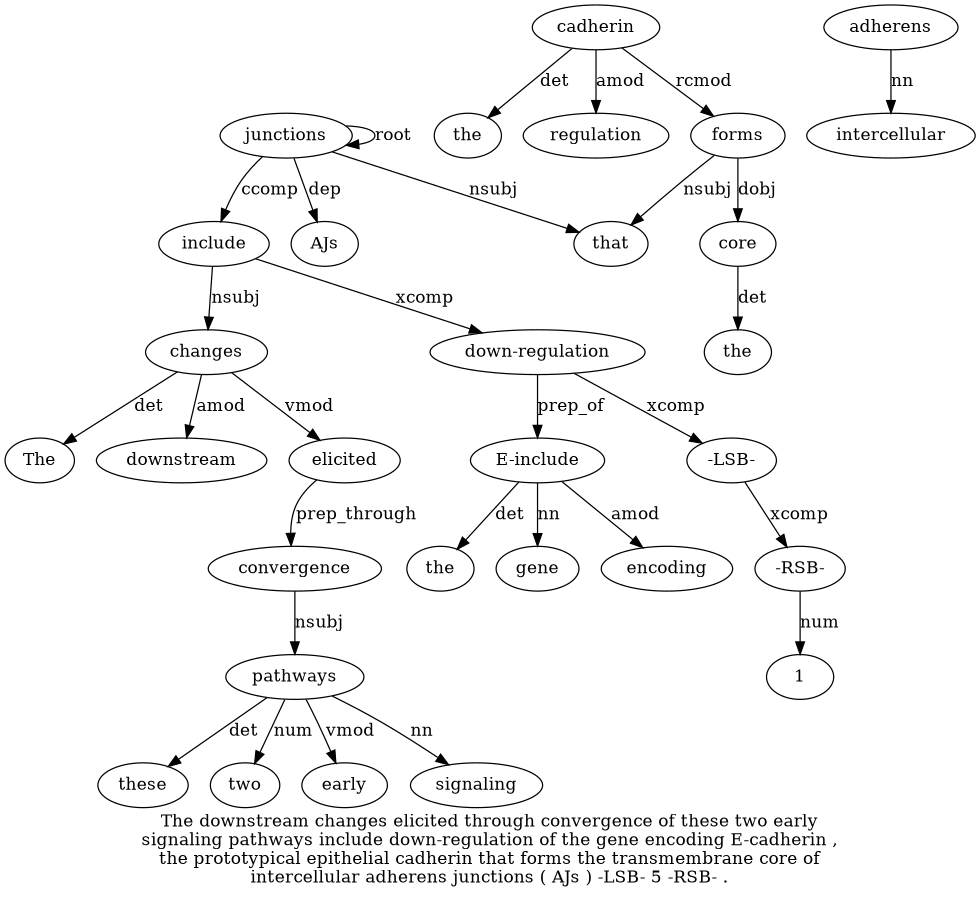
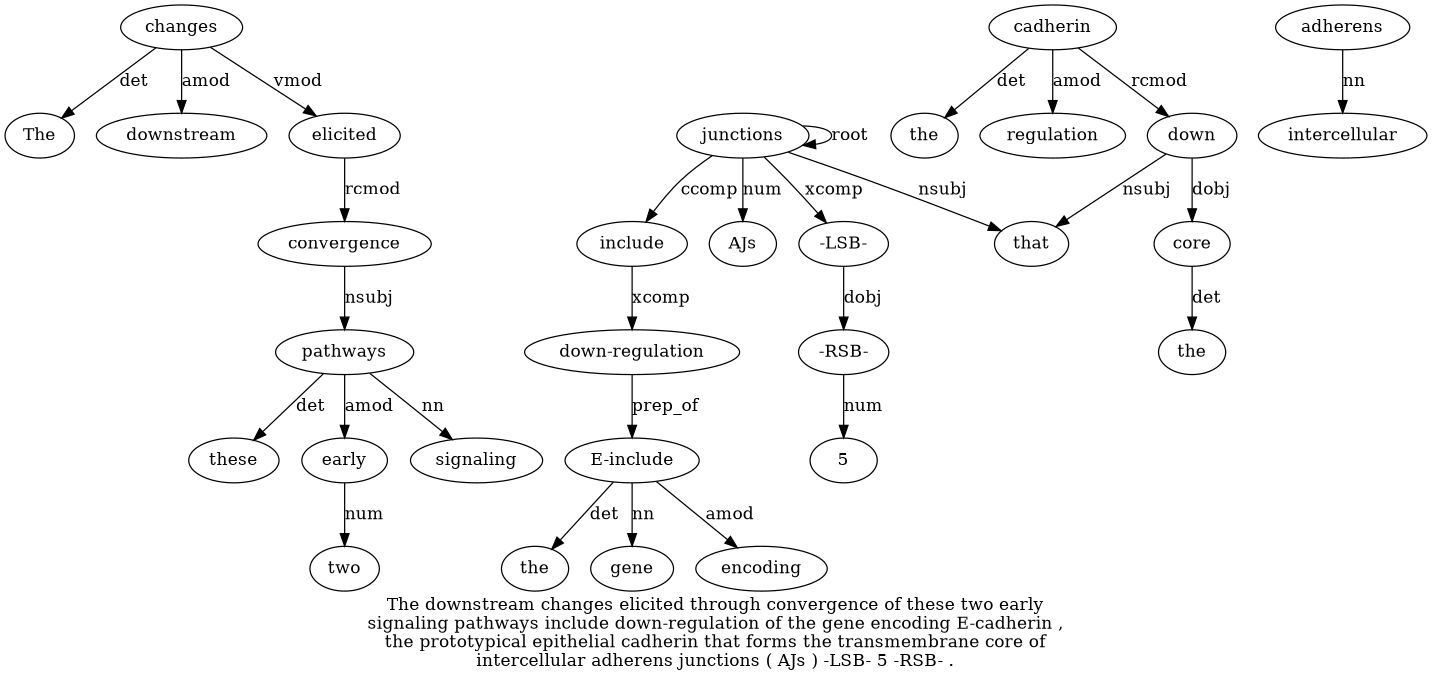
node "forms": label "forms" -> "down"
edge "junctions" -> "AJs": label "dep" -> "num"
edge "include" -> "changes": removed, label "nsubj"
edge "down-regulation" -> "-LSB-": now "junctions" -> "-LSB-"
edge "elicited" -> "convergence": label "prep_through" -> "rcmod"
edge "-LSB-" -> "-RSB-": label "xcomp" -> "dobj"
node "1": label "1" -> "5"
edge "pathways" -> "two": now "early" -> "two"
edge "pathways" -> "early": label "vmod" -> "amod"
